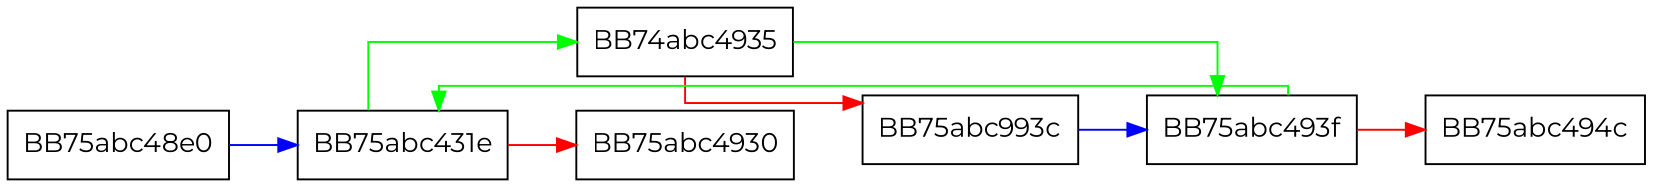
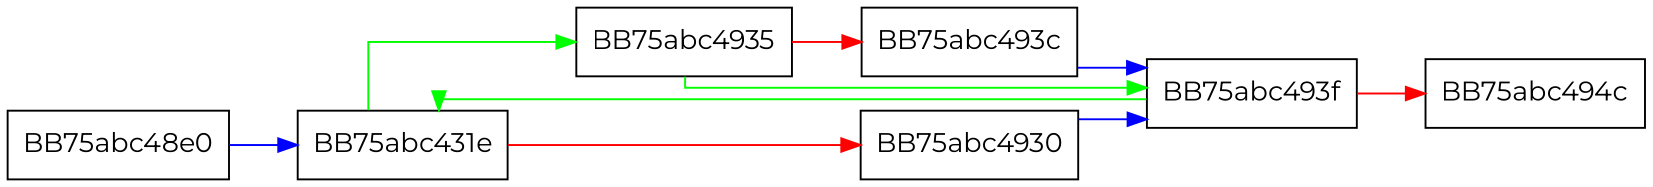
node "BB74abc4935": label "BB74abc4935" -> "BB75abc4935"
edge "BB75abc4930" -> "BB75abc493f": added
node "BB75abc993c": label "BB75abc993c" -> "BB75abc493c"
